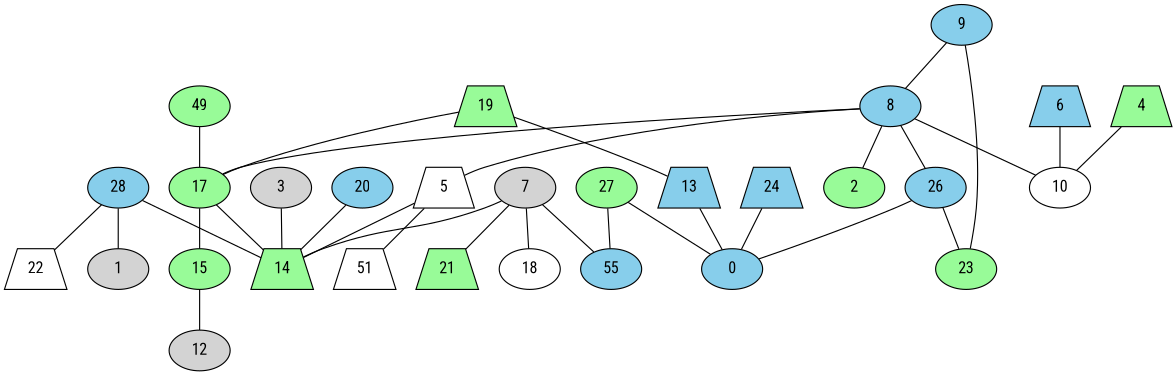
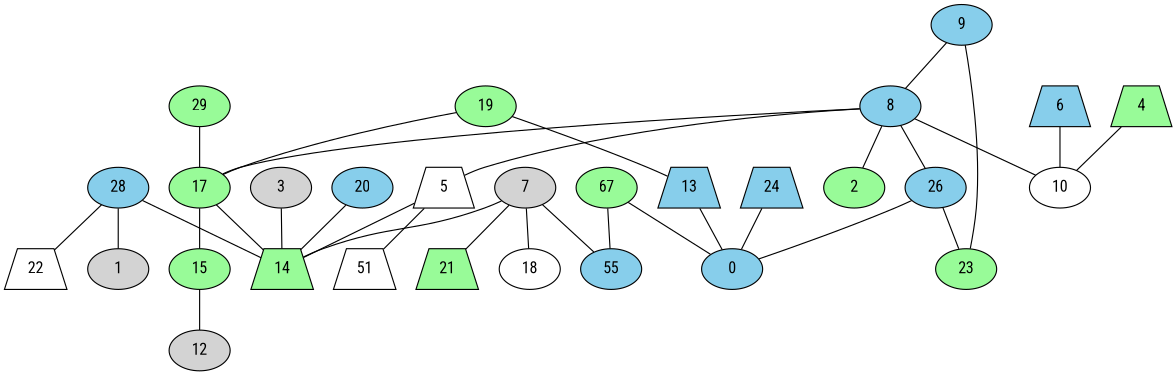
node "49": label "49" -> "29"
node "19": shape trapezium -> ellipse
node "27": label "27" -> "67"
